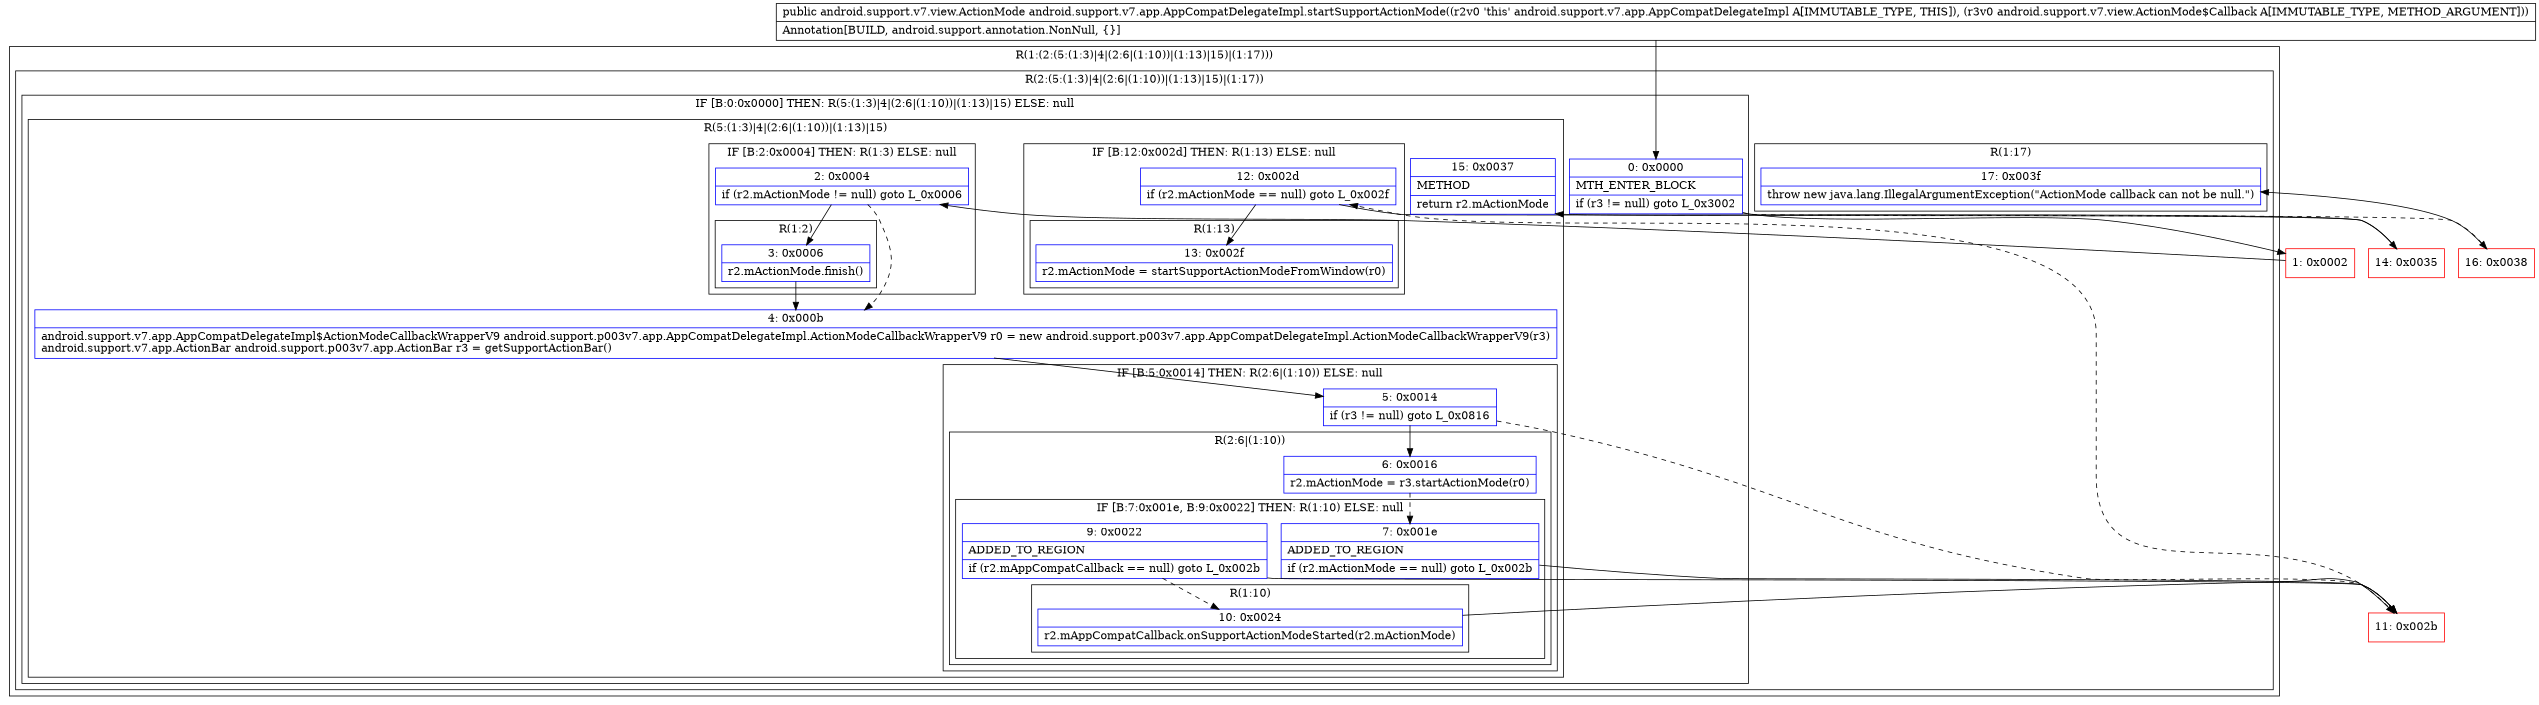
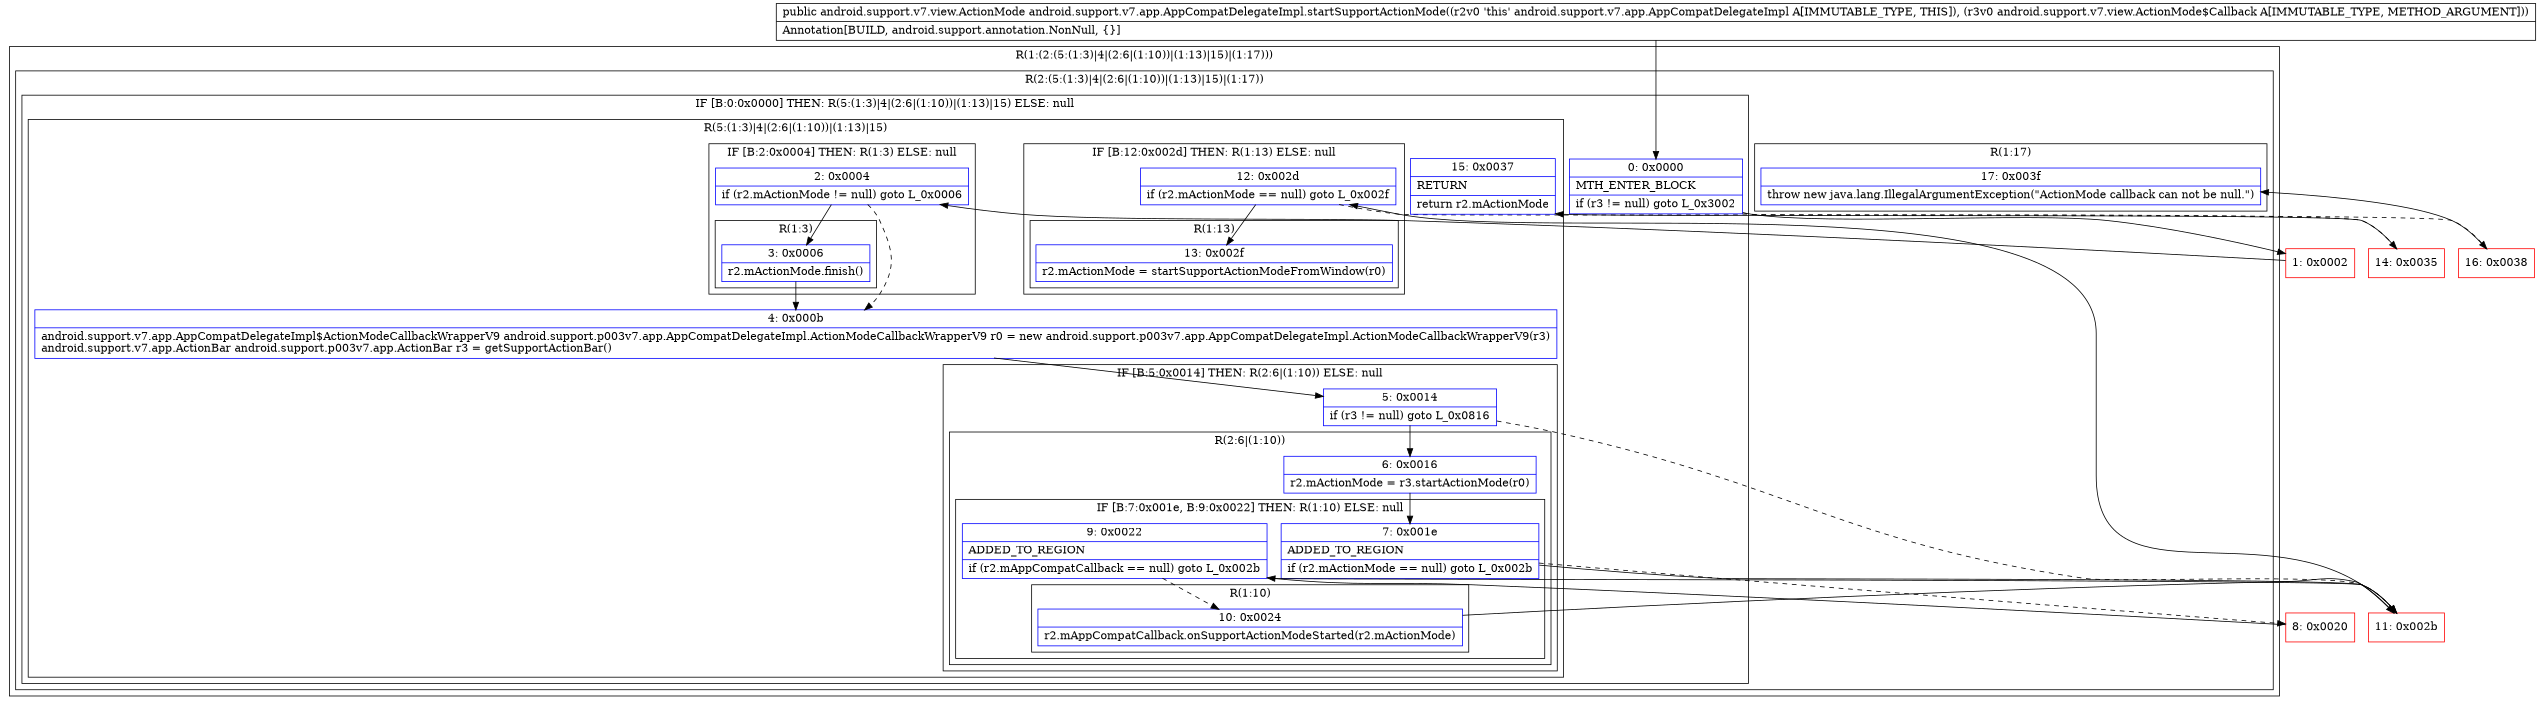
node "15: 0x0037": text "METHOD" -> "RETURN"
edge "12: 0x002d" -> "14: 0x0035": style solid -> dashed
cluster "R(1:2)": label "R(1:2)" -> "R(1:3)"
edge "11: 0x002b" -> "12: 0x002d": style dashed -> solid
edge "6: 0x0016" -> "7: 0x001e": style dashed -> solid
node "8: 0x0020": added
